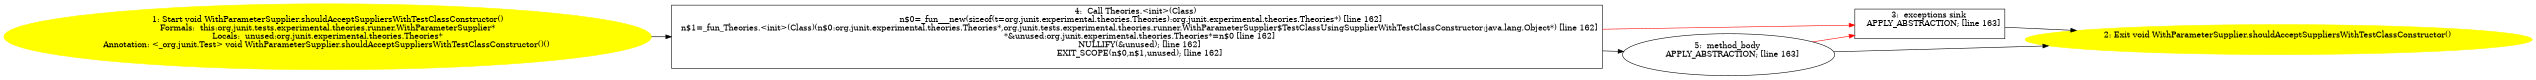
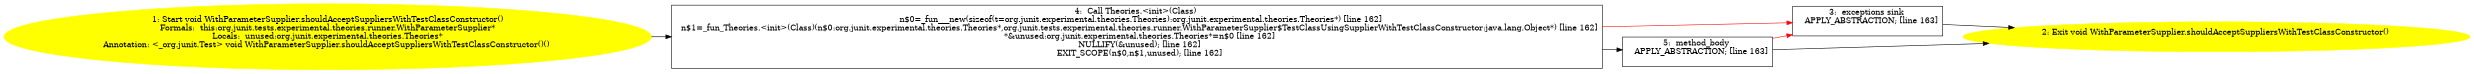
node "5:  method_body APPLY_ABSTRACTION; [line 163]": shape ellipse -> box
